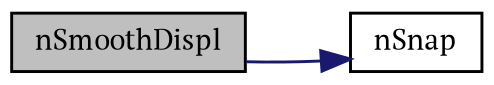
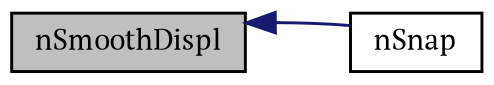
edge "nSmoothDispl" -> "nSnap": reversed
